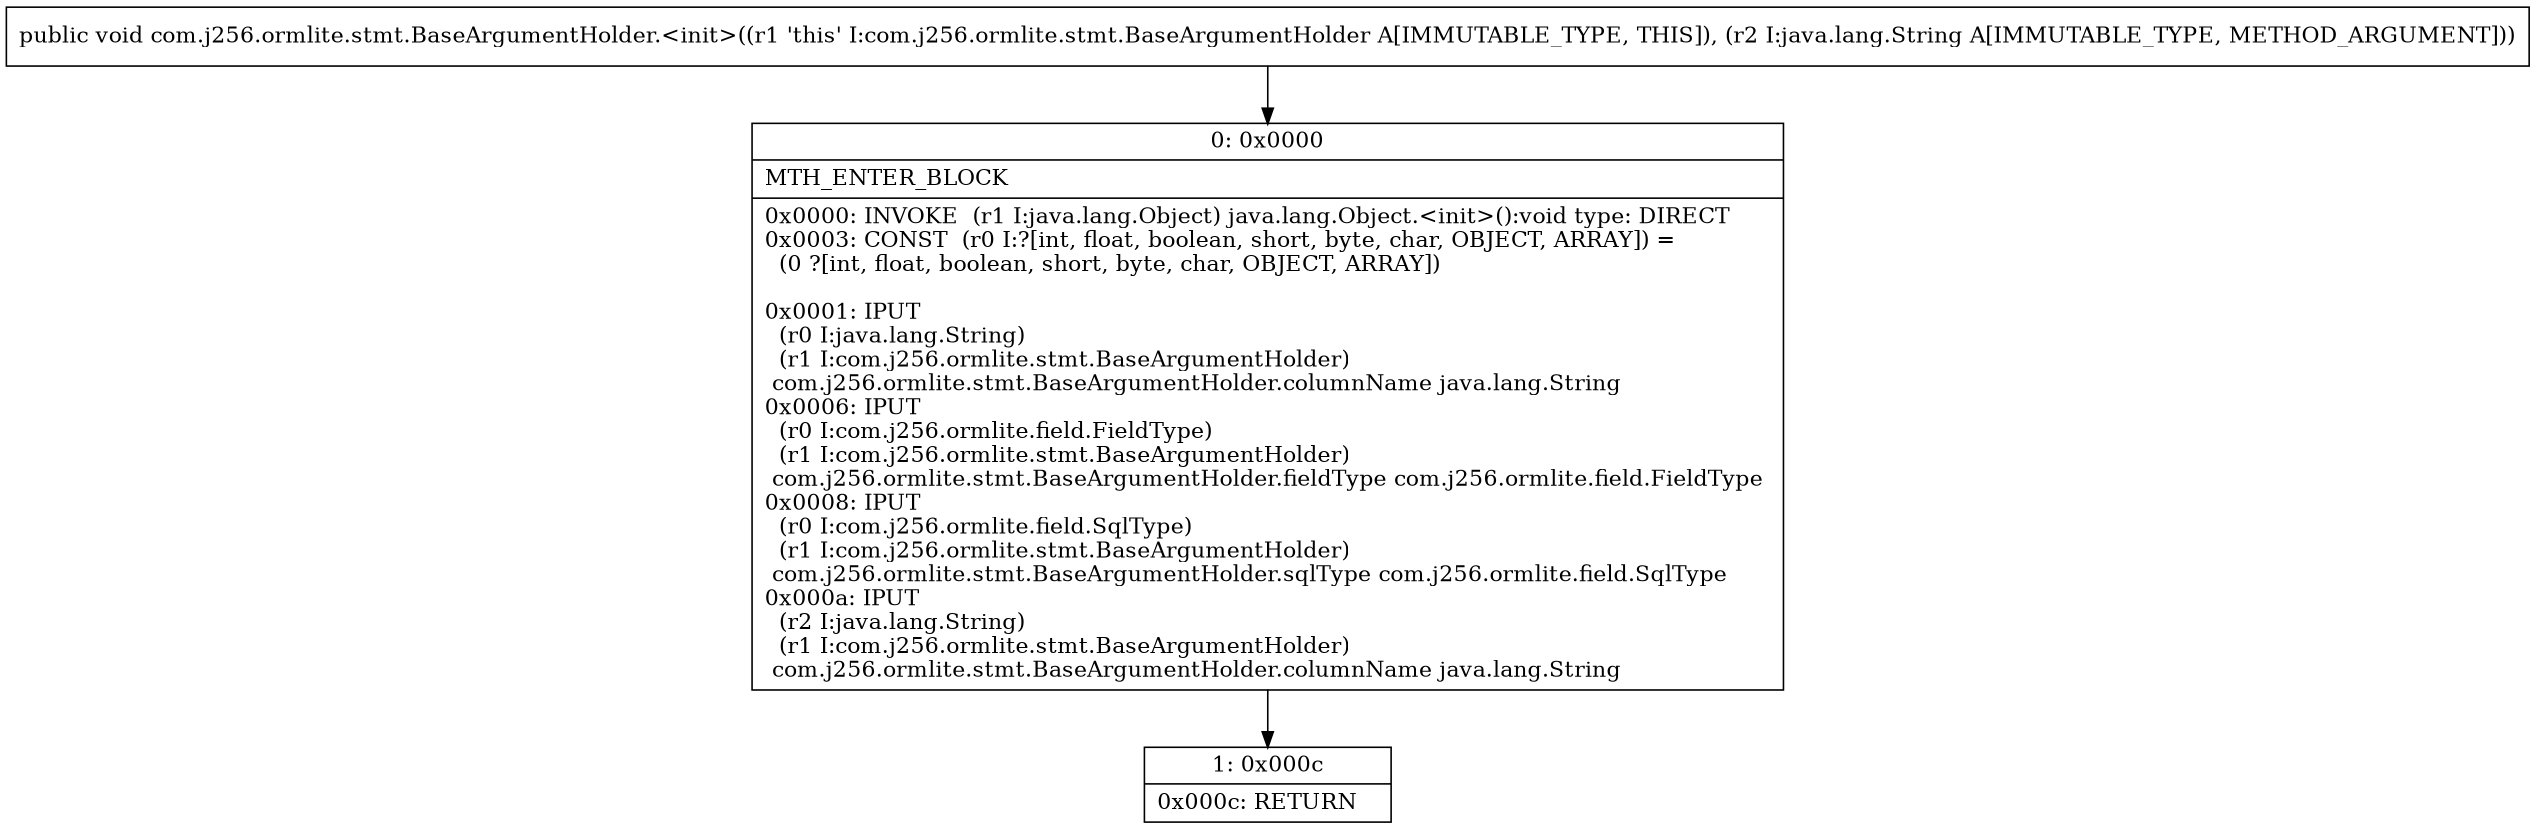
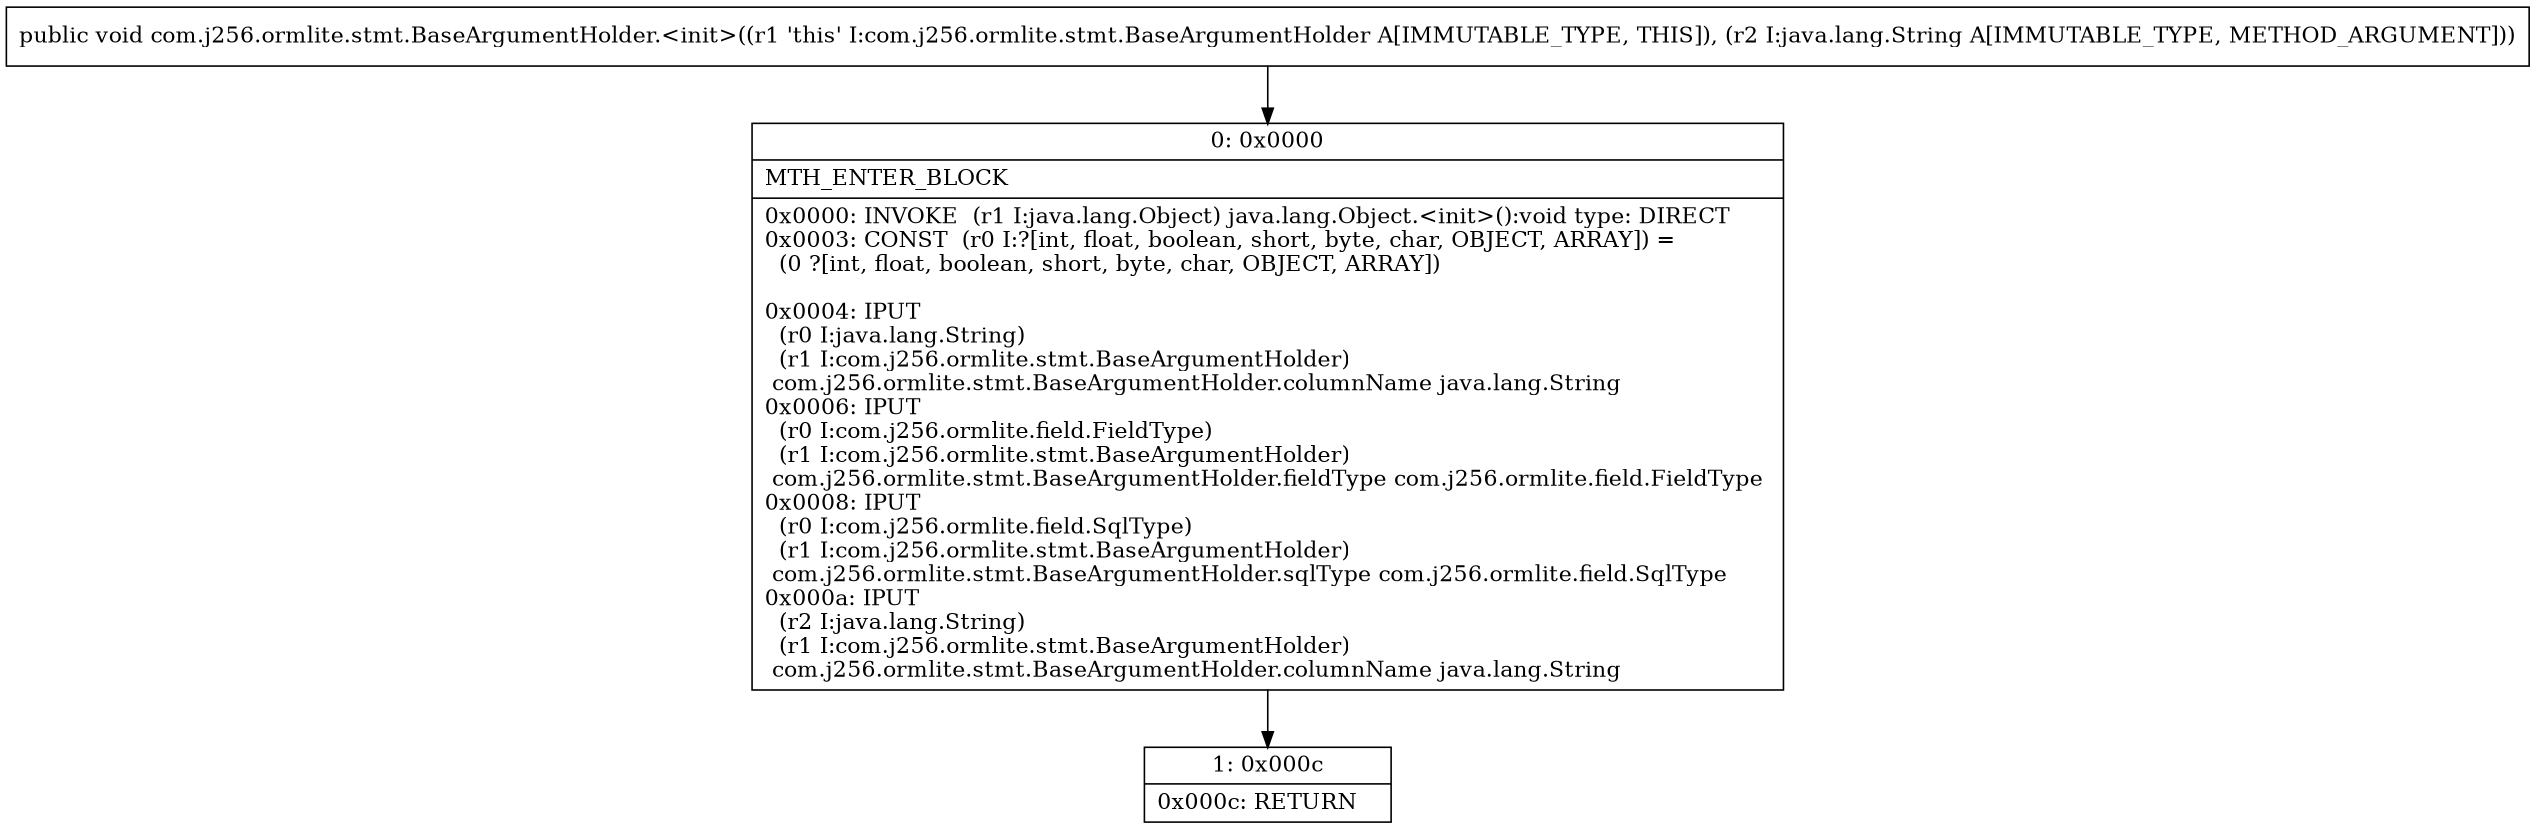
node "0: 0x0000": text "0x0001: IPUT" -> "0x0004: IPUT"
